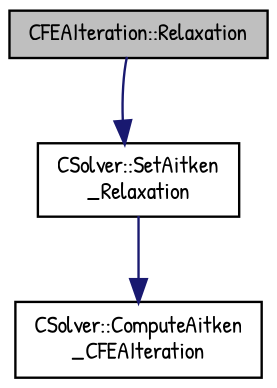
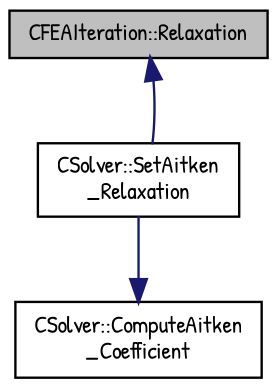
edge "CFEAIteration::Relaxation" -> "CSolver::SetAitken _Relaxation": reversed
node "CSolver::ComputeAitken _CFEAIteration": label "CSolver::ComputeAitken _CFEAIteration" -> "CSolver::ComputeAitken _Coefficient"
